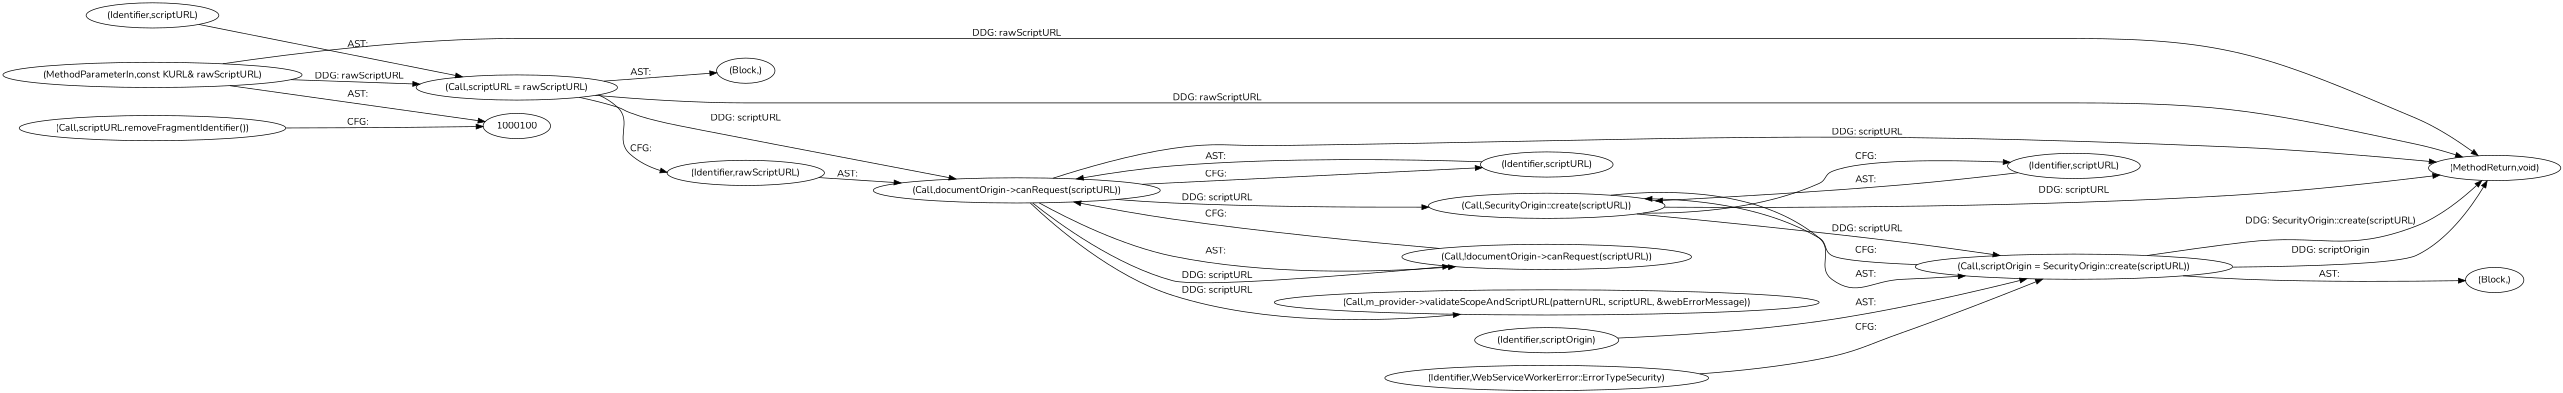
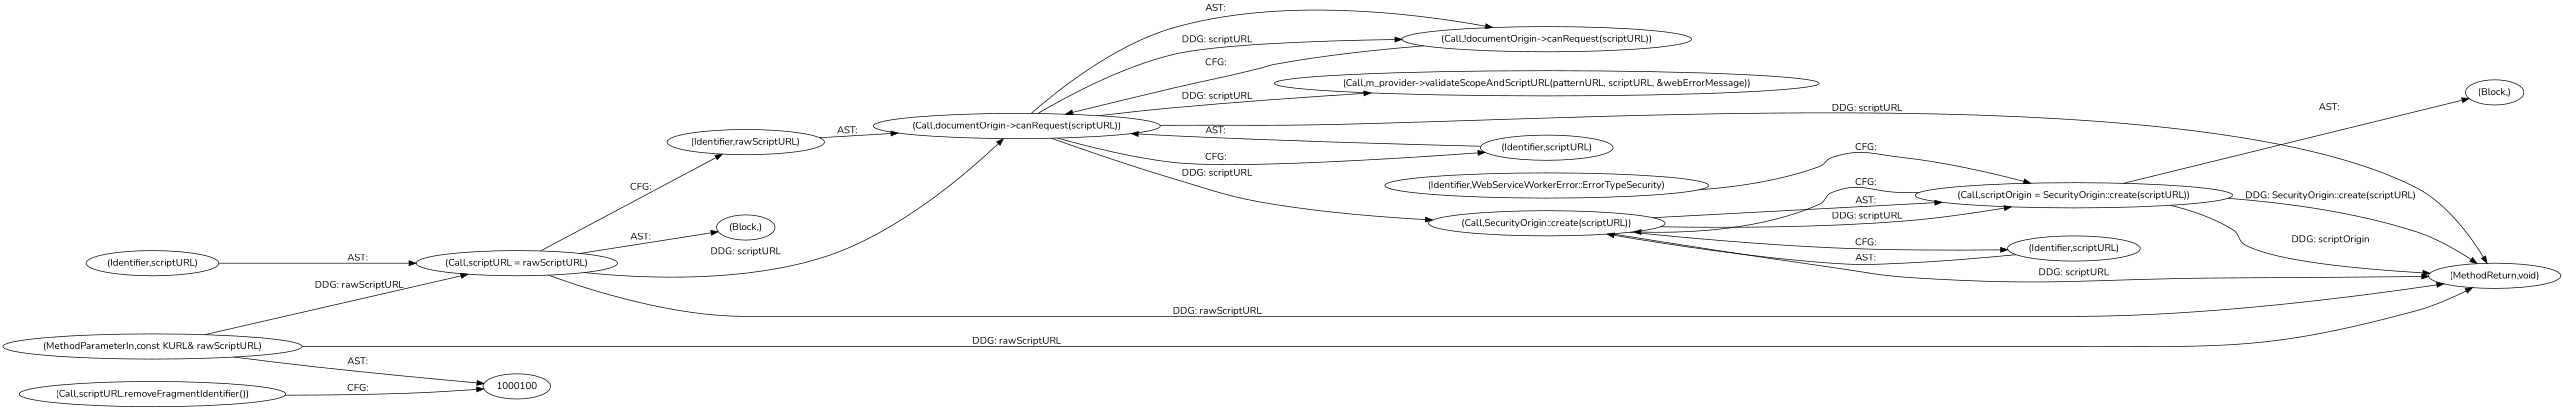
node "(Identifier,scriptOrigin)": removed
